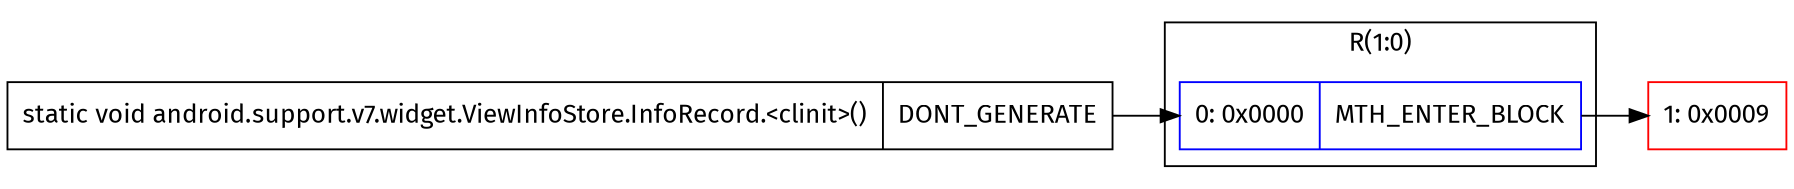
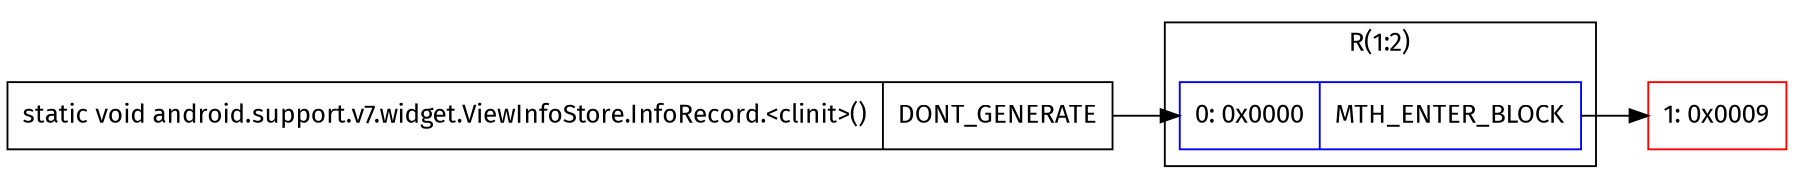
cluster "R(1:0)": label "R(1:0)" -> "R(1:2)"
